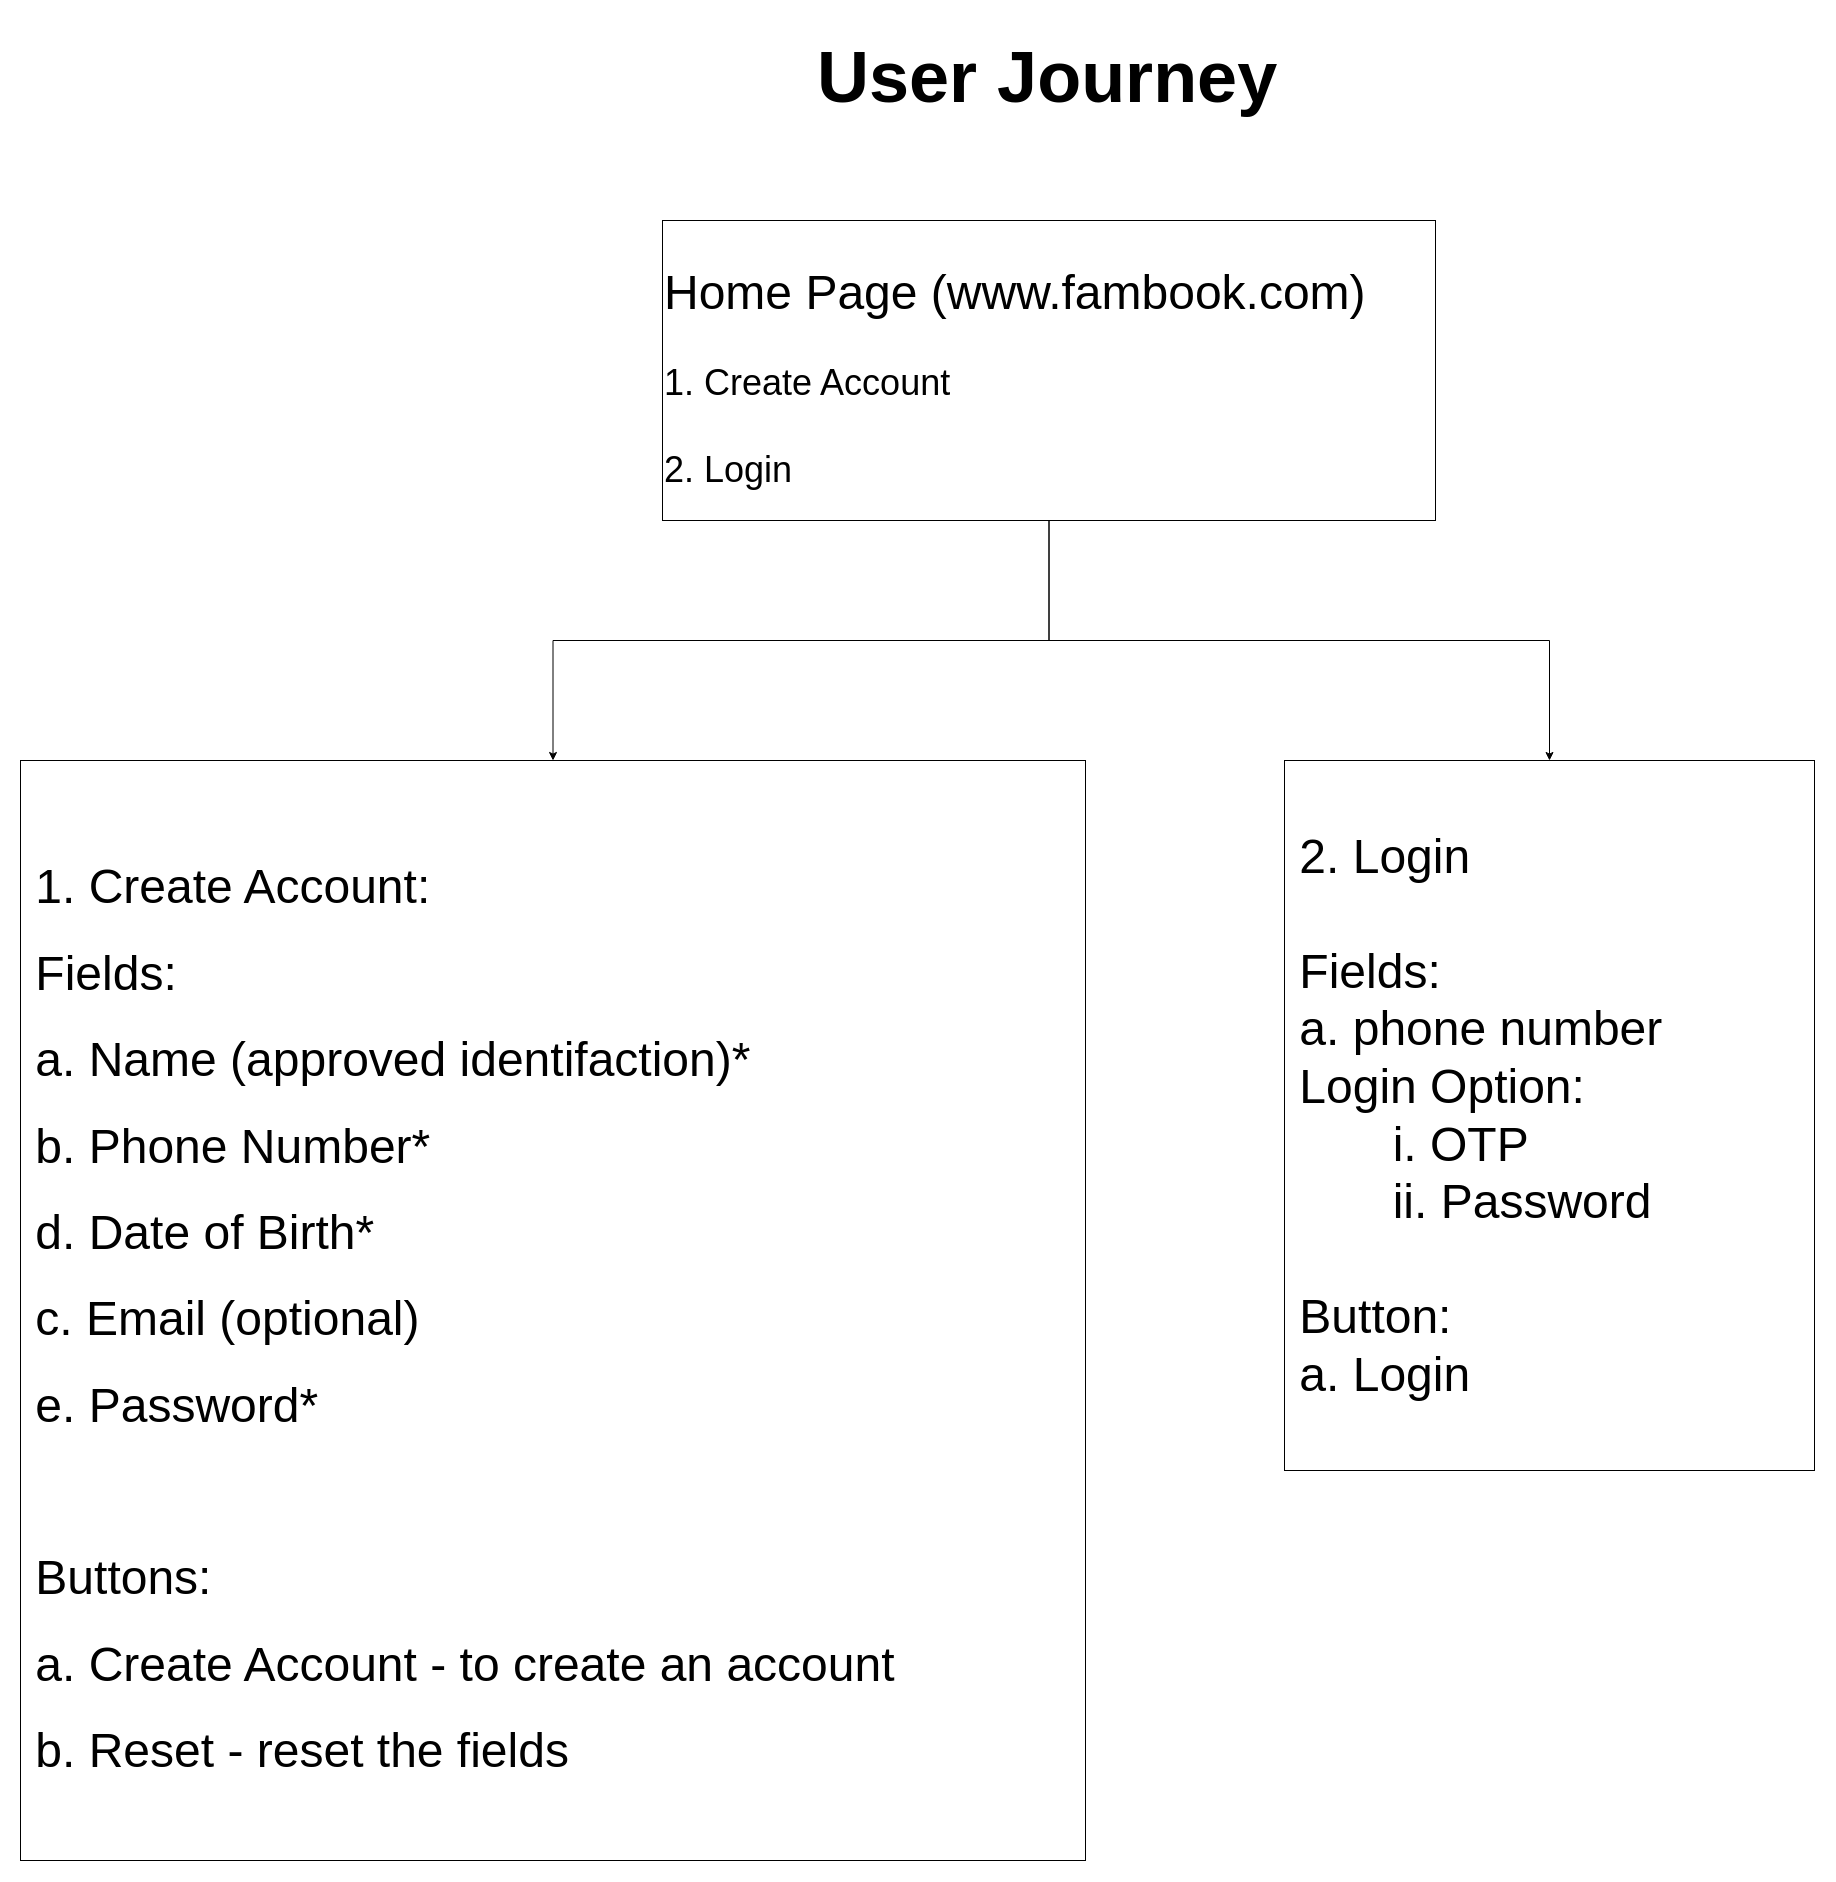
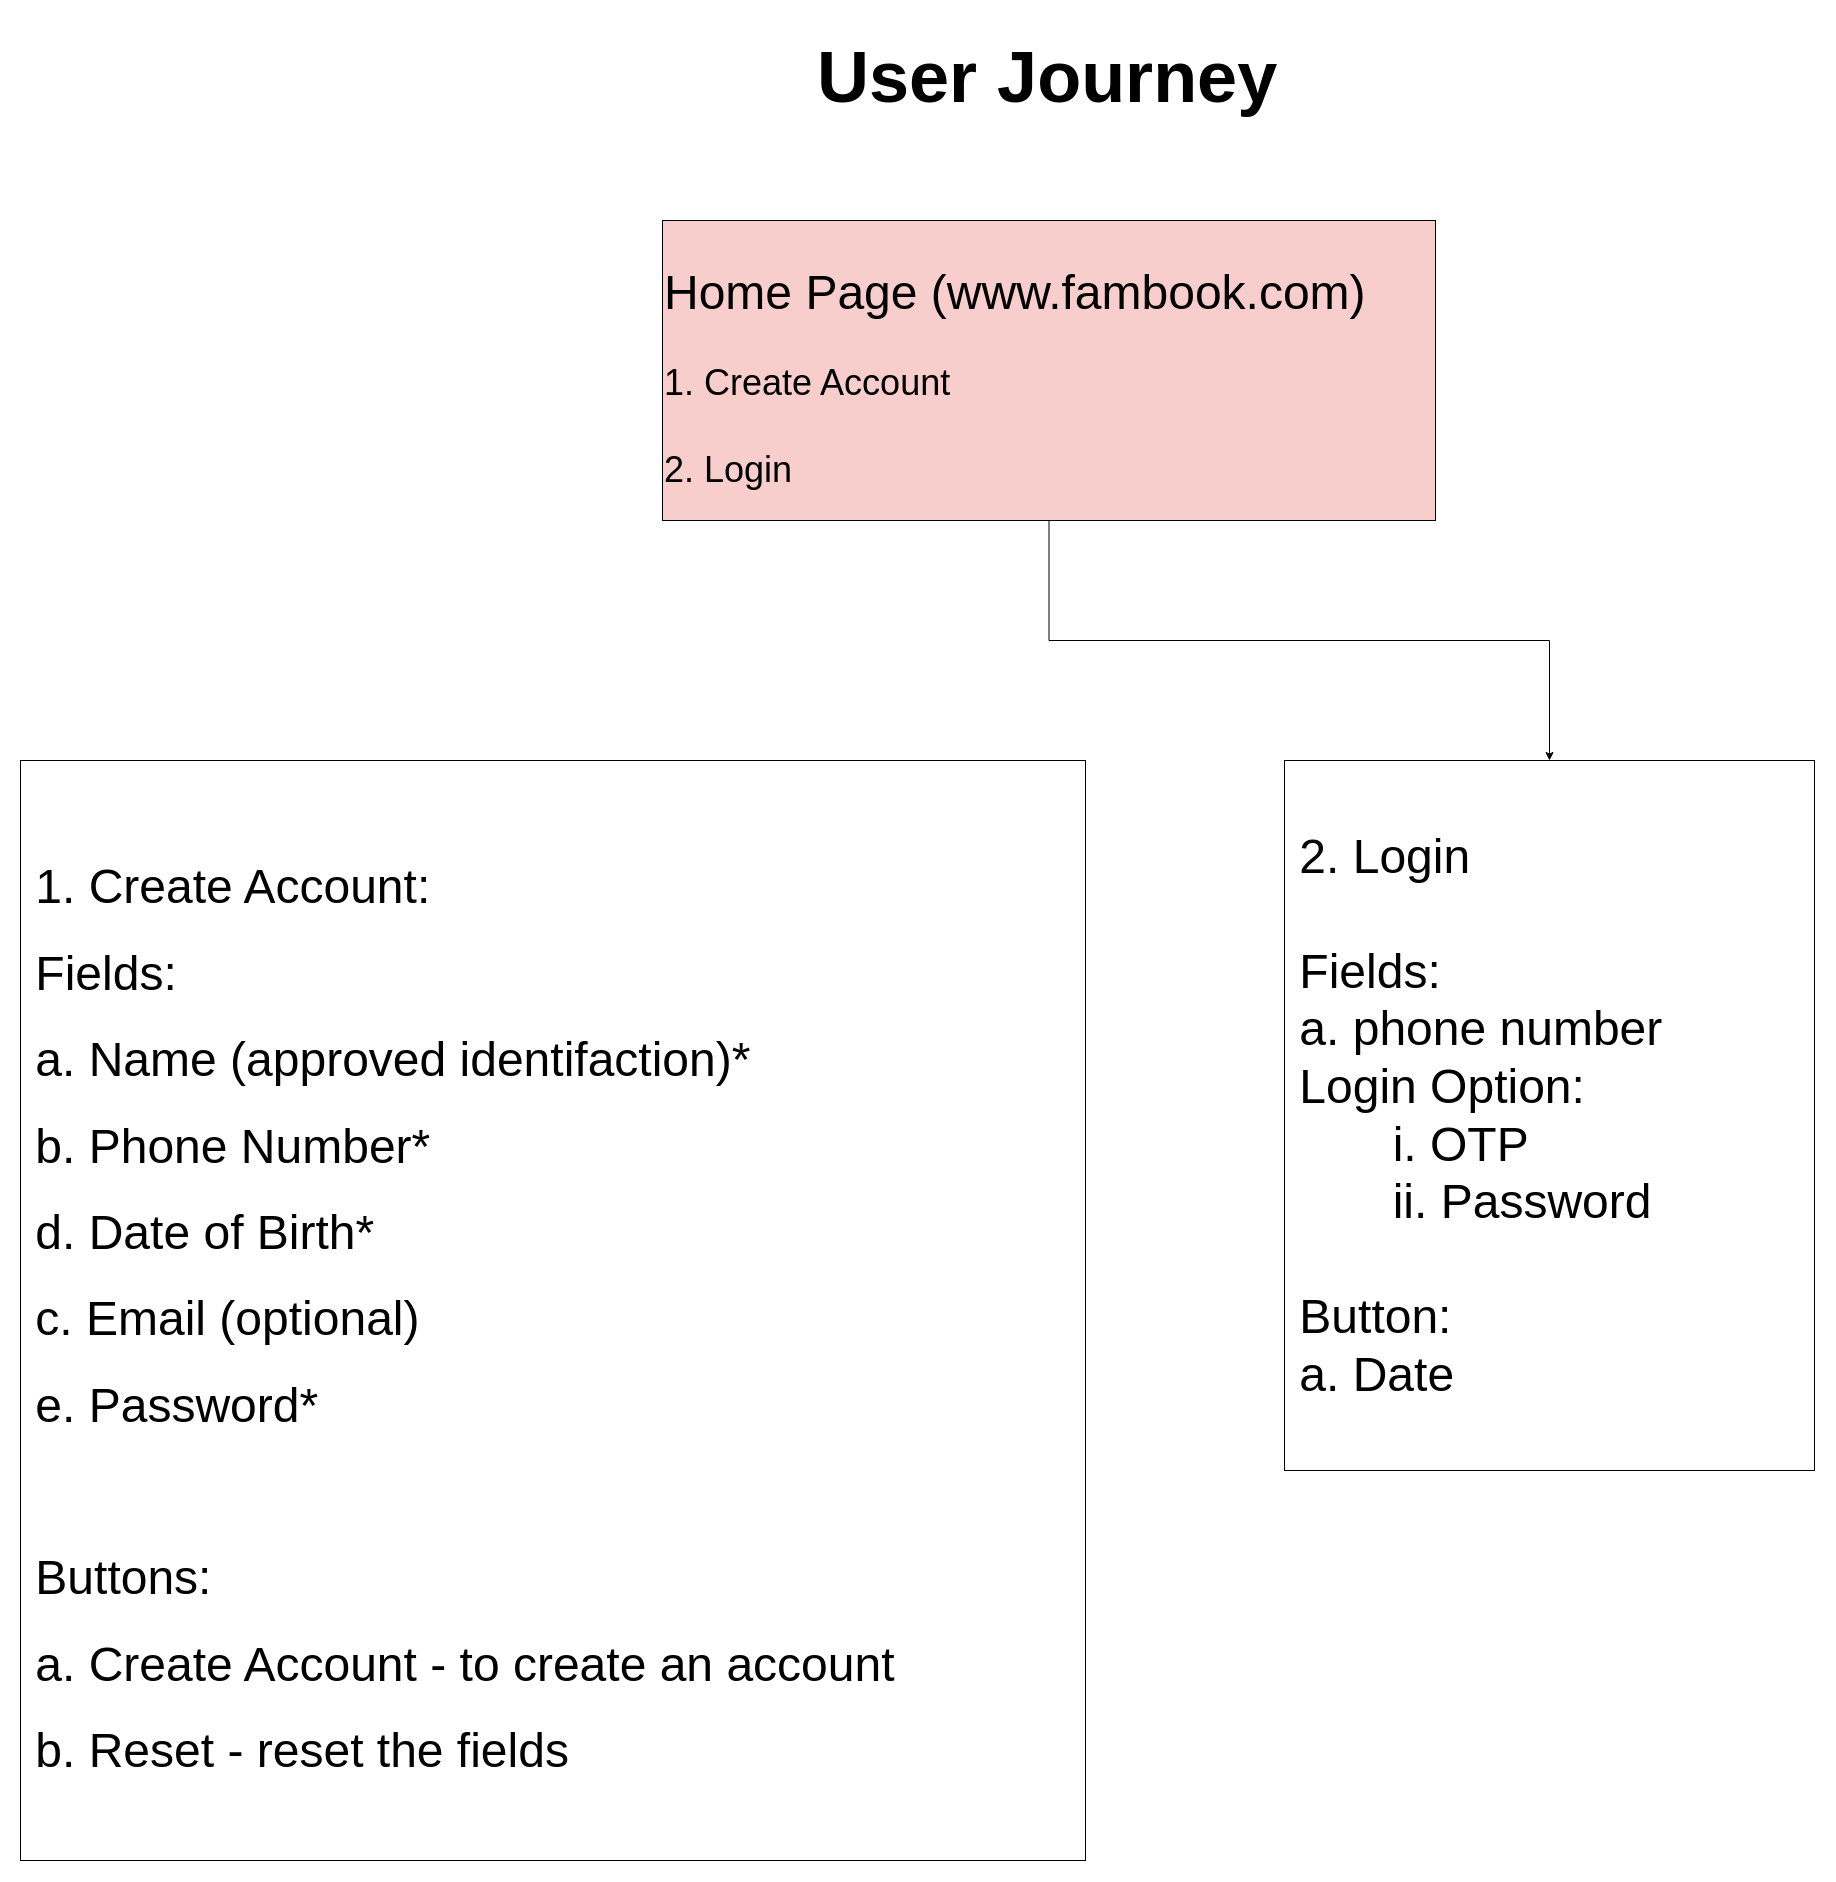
node "Home Page (www.fambook.com) 1. Create Account 2. Login": fillcolor #ffffff -> #f8cecc
edge "Home Page (www.fambook.com) 1. Create Account 2. Login" -> "1. Create Account: Fields: a. Name (approved identifaction)* b. Phone Number* d. Date of Birth* c. Email (optional) e. Password* Buttons: a. Create Account - to create an account b. Reset - reset the fields": removed
node "2. Login Fields: a. phone number Login Option: i. OTP ii. Password Button: a. Login": label "2. Login Fields: a. phone number Login Option: i. OTP ii. Password Button: a. Login" -> "2. Login Fields: a. phone number Login Option: i. OTP ii. Password Button: a. Date"
